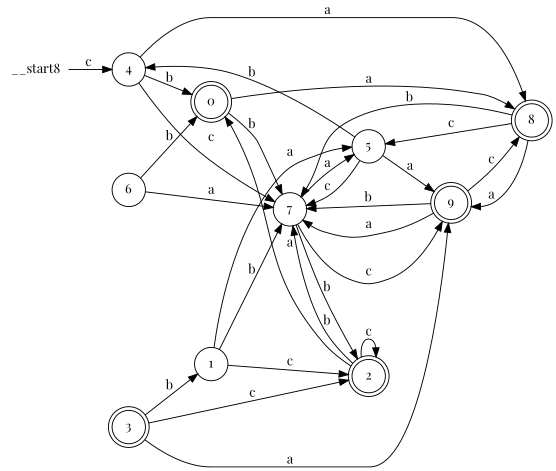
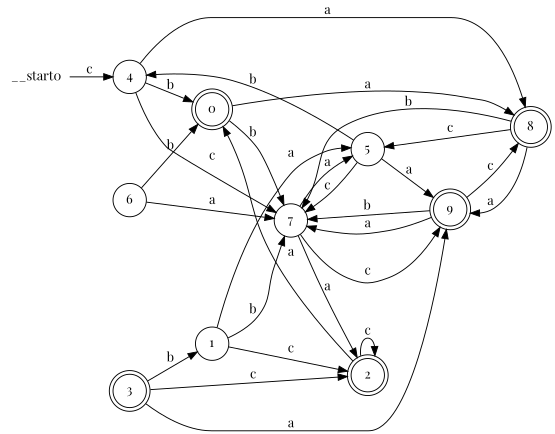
node "__start8": label "__start8" -> "__start0"
edge "7" -> "2": label "b" -> "a"
edge "2" -> "7": removed, label "b"
